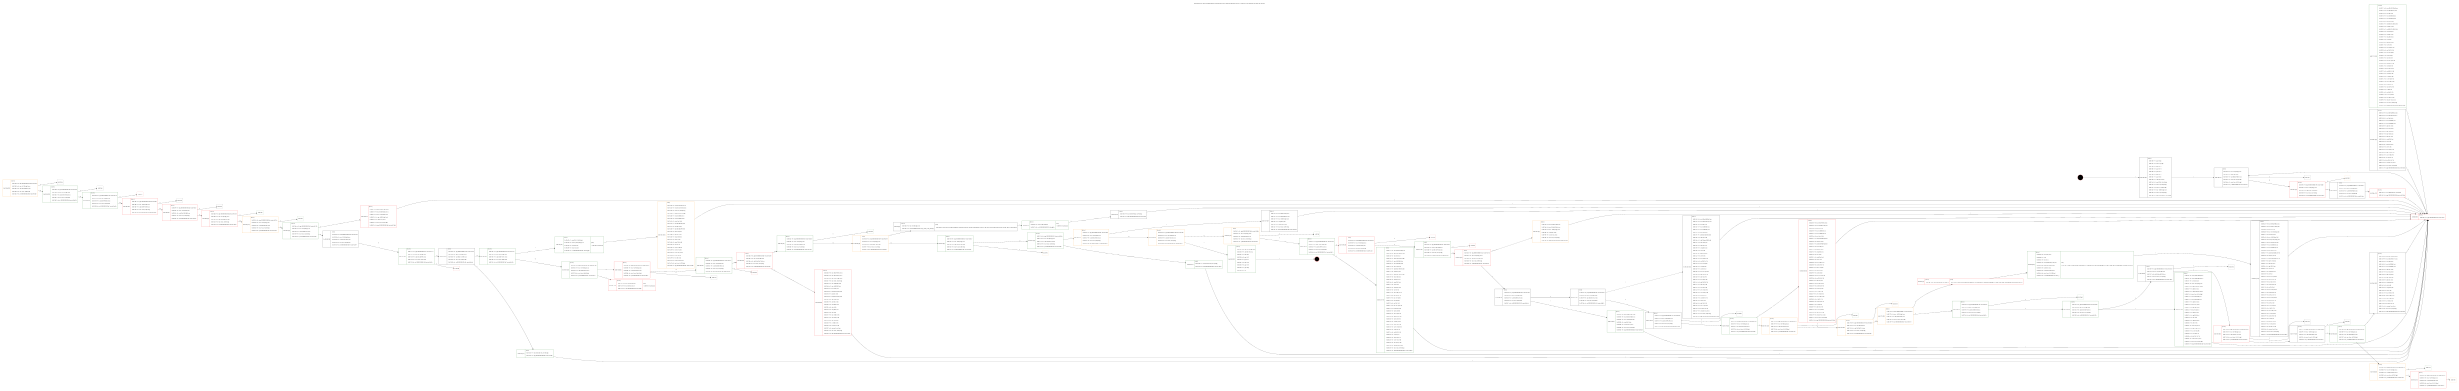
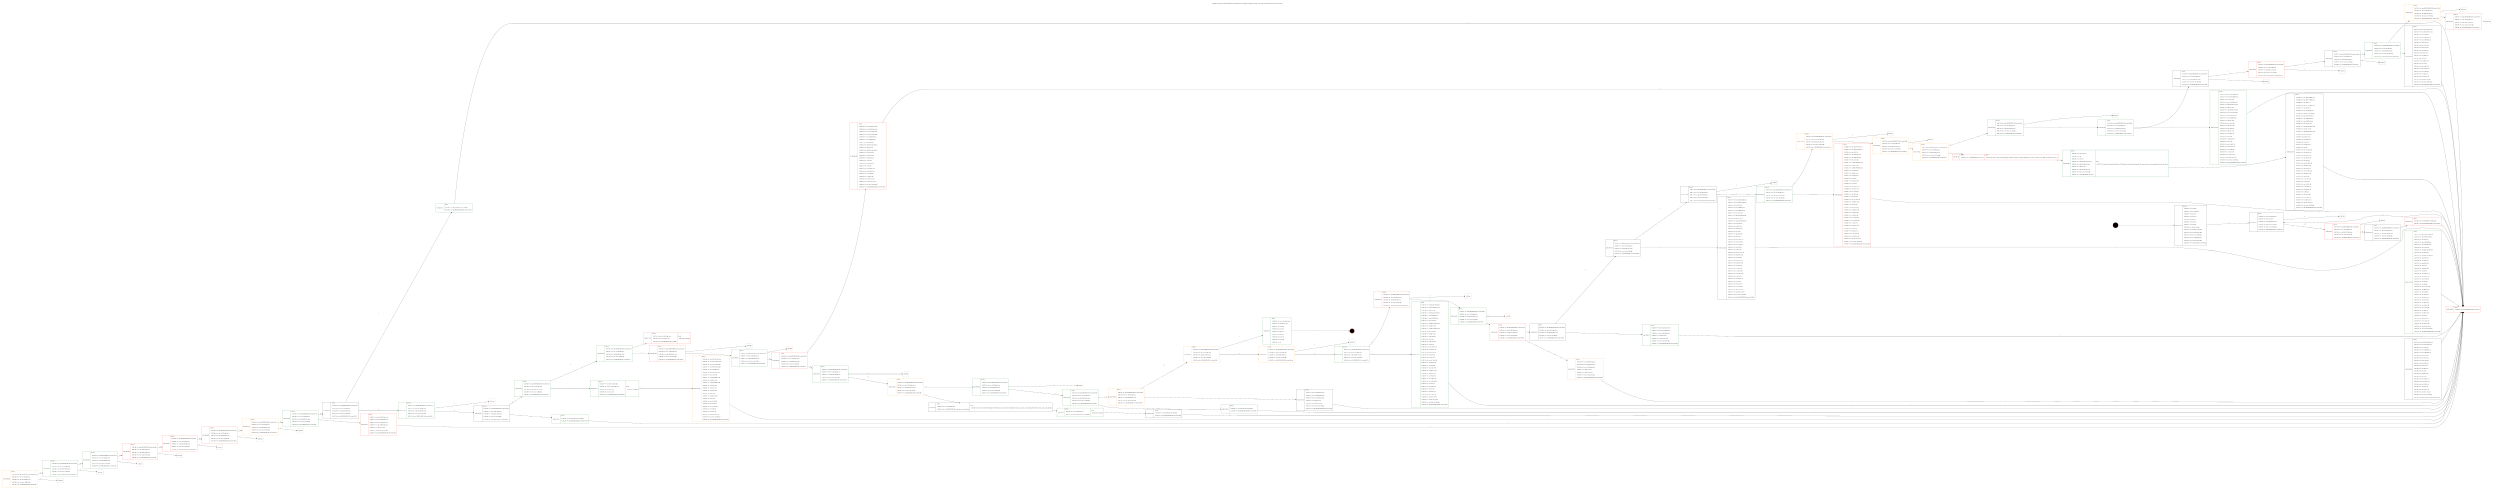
node "0x401b07 [12]": added
